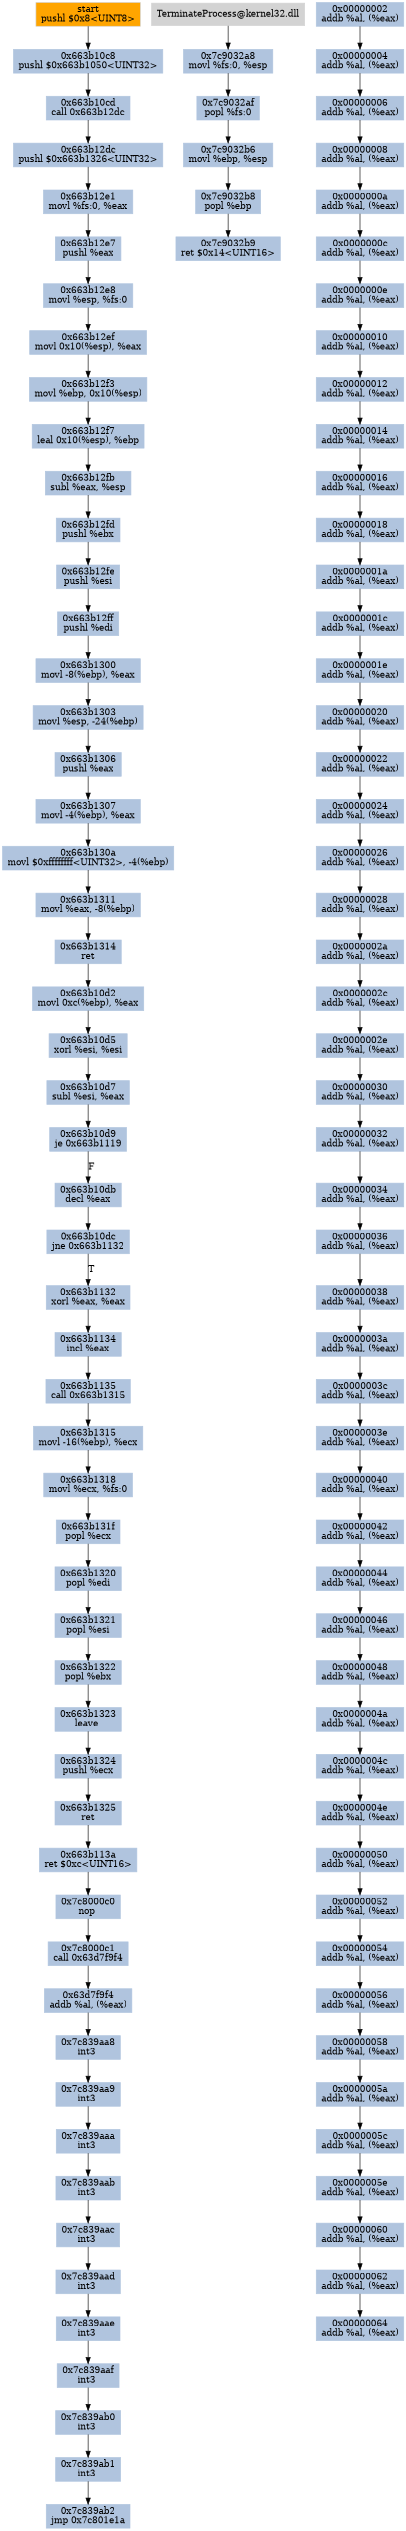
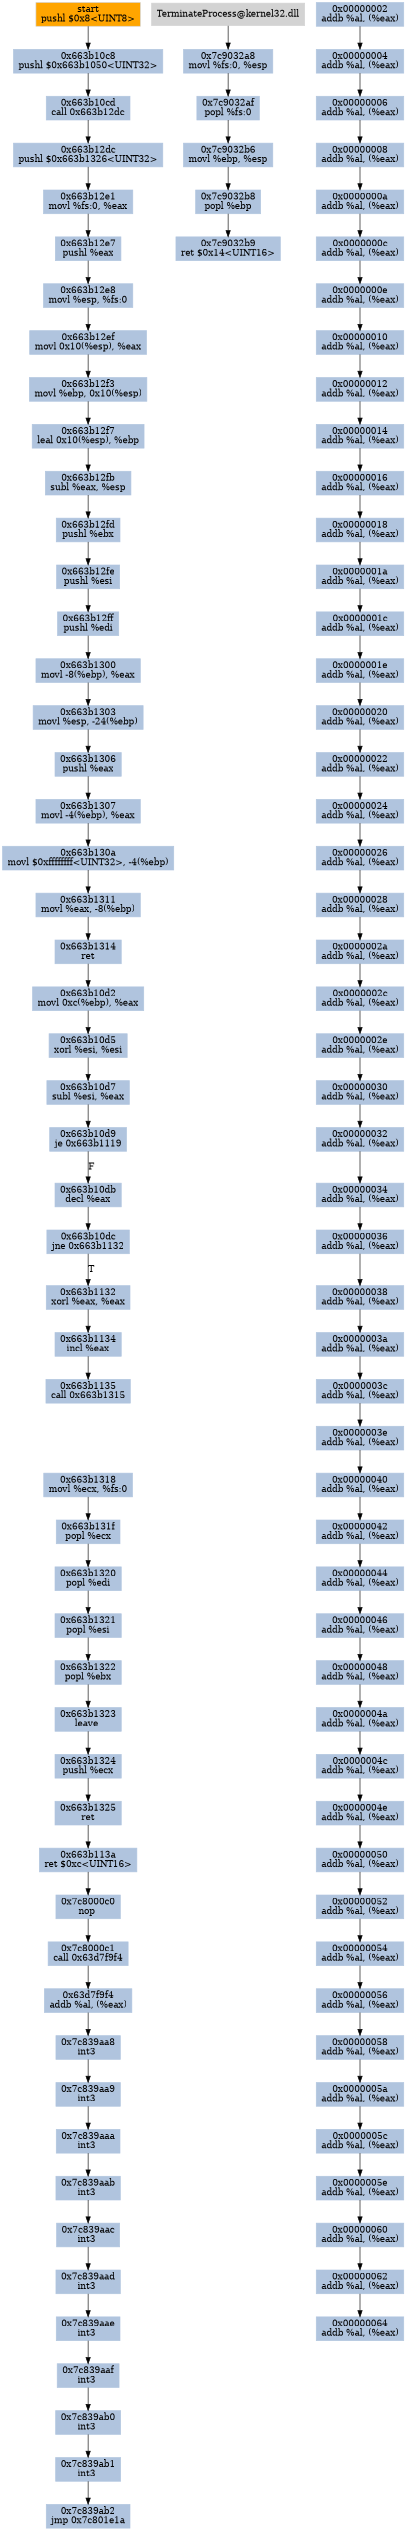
node "0x663b1315 movl -16(%ebp), %ecx": removed
